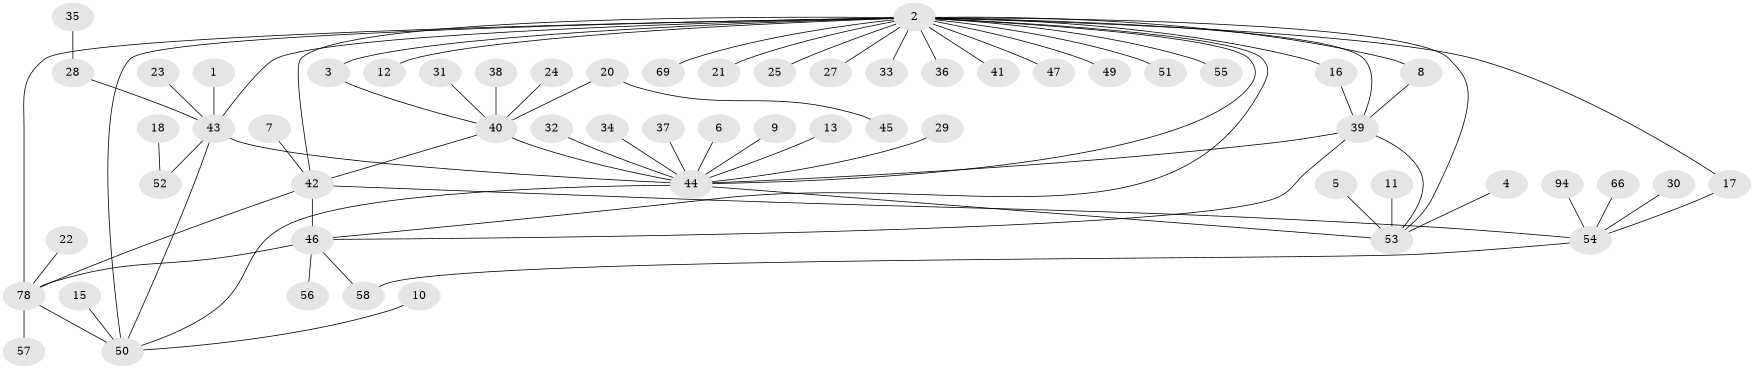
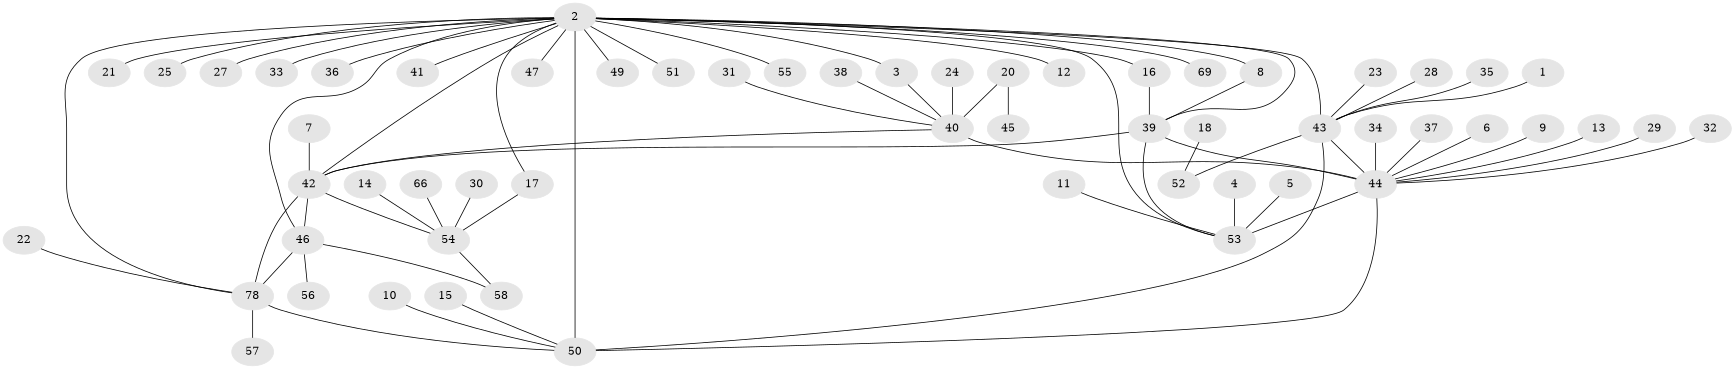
edge "35" -- "28": now "35" -- "43"
edge "2" -- "44": removed
node "94": label "94" -> "14"
edge "39" -- "46": now "39" -- "42"
